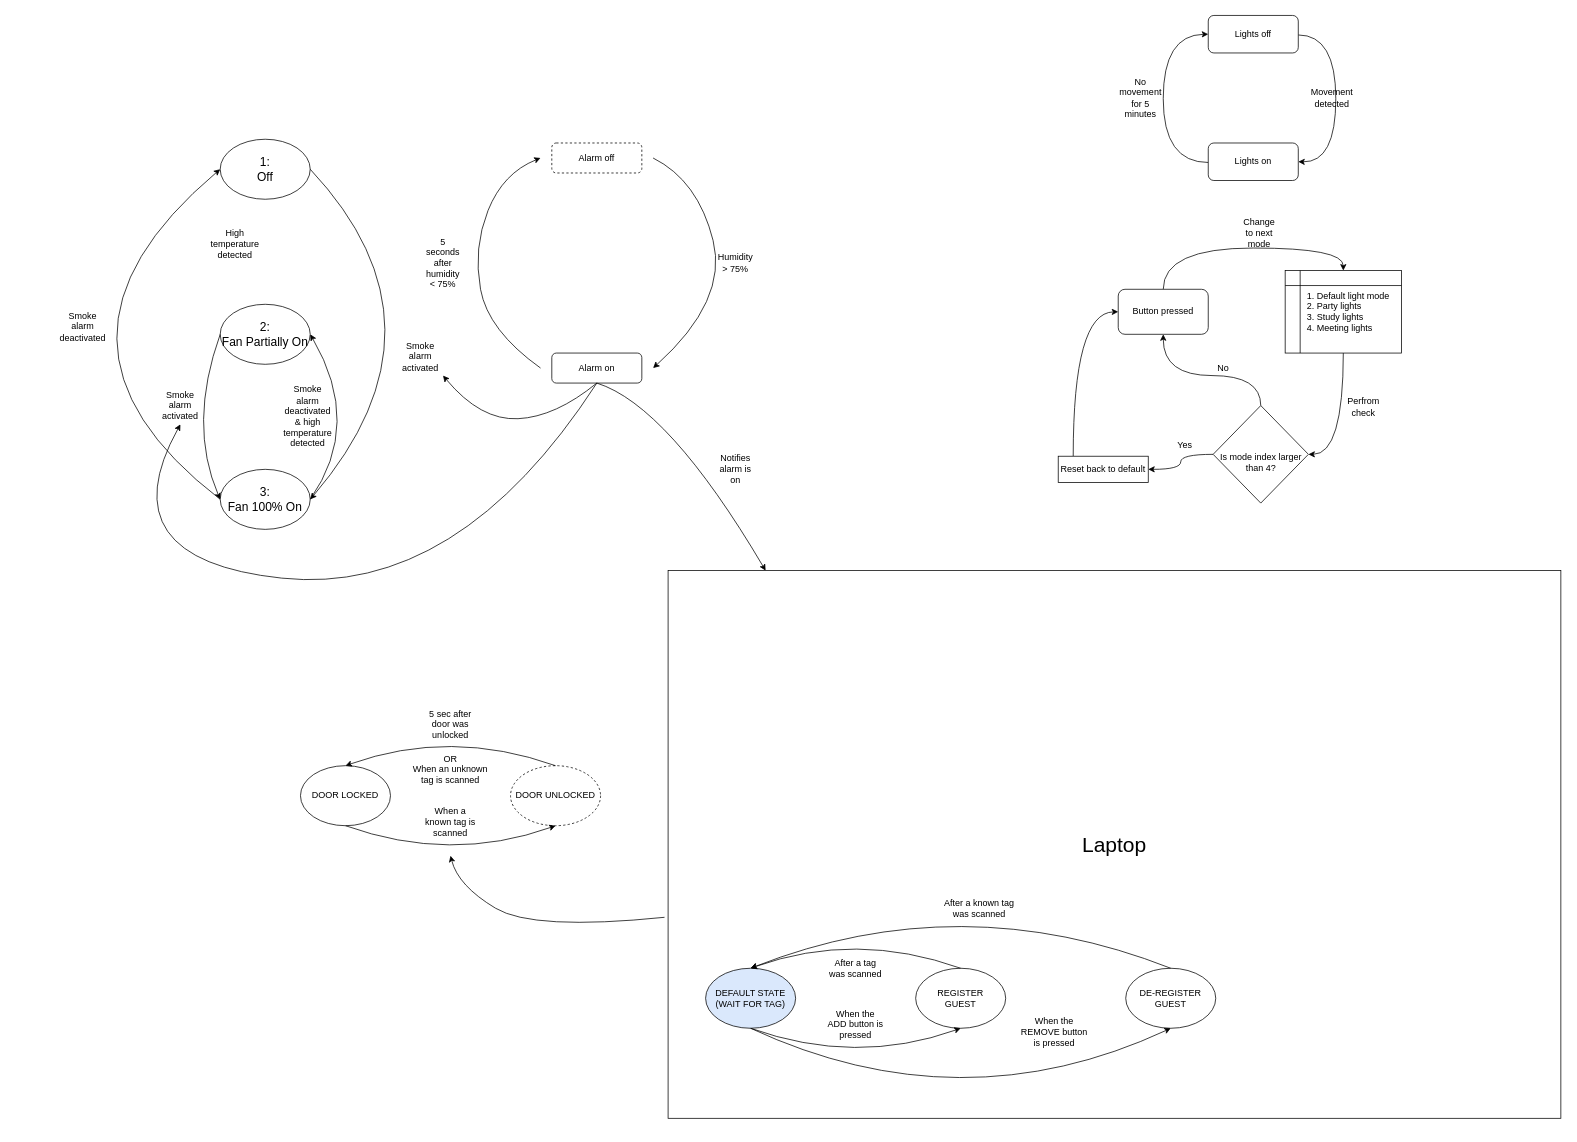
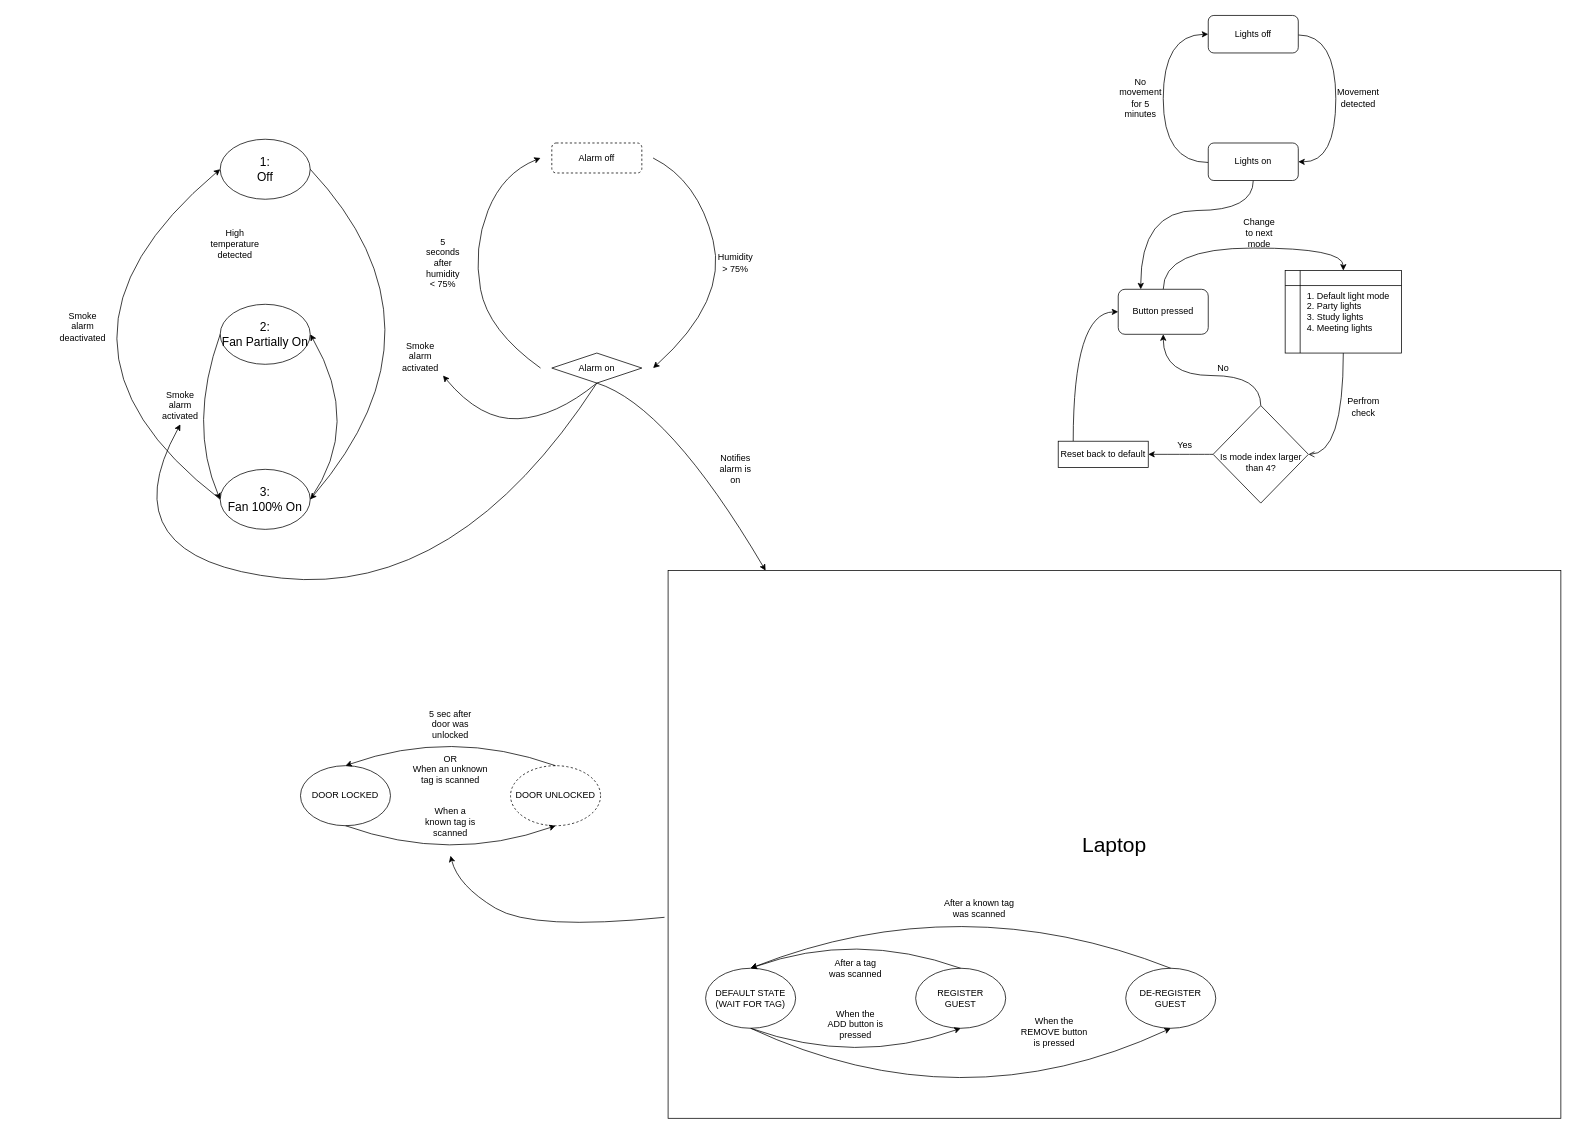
node "Movement detected": moved (1332, 98) -> (1358, 98)
edge "Lights on" -> "Button pressed": added
node "Alarm on": shape rounded rectangle -> diamond
node "Smoke alarm deactivated & high temperature detected": removed
edge "Default light mode Party lights Study lights Meeting lights" -> "Is mode index larger than 4?": arrowhead classic -> open
node "Reset back to default": moved (1103, 469) -> (1103, 454)
node "DEFAULT STATE (WAIT FOR TAG)": fillcolor #dae8fc -> #ffffff
